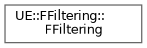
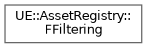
node "UE::FFiltering:: FFiltering": label "UE::FFiltering:: FFiltering" -> "UE::AssetRegistry:: FFiltering"
